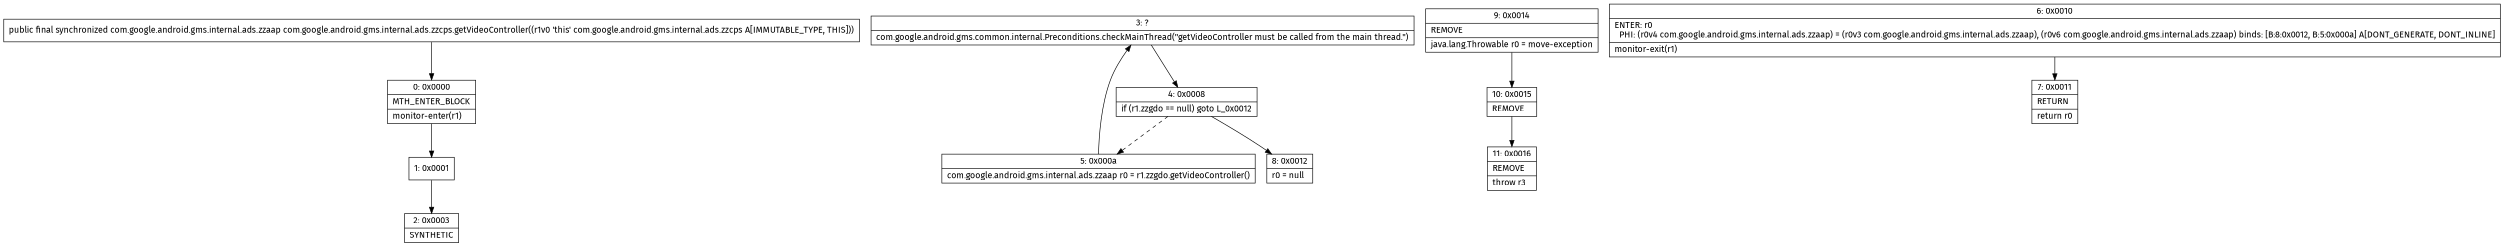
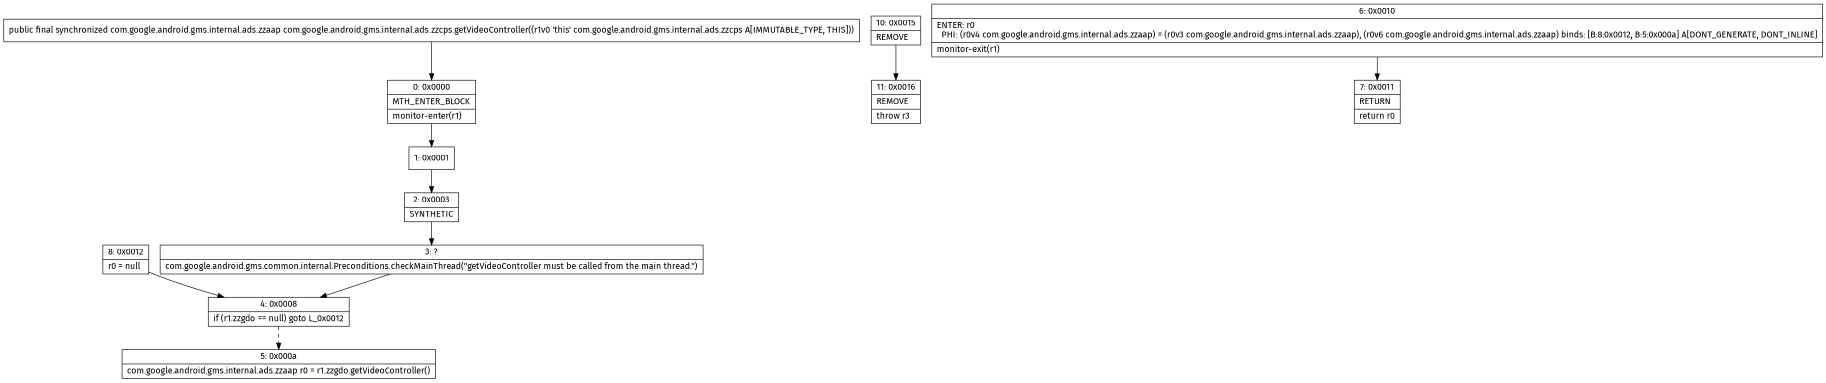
node "9: 0x0014": removed
edge "5: 0x000a" -> "3: ?": now "2: 0x0003" -> "3: ?"
edge "4: 0x0008" -> "8: 0x0012": reversed
